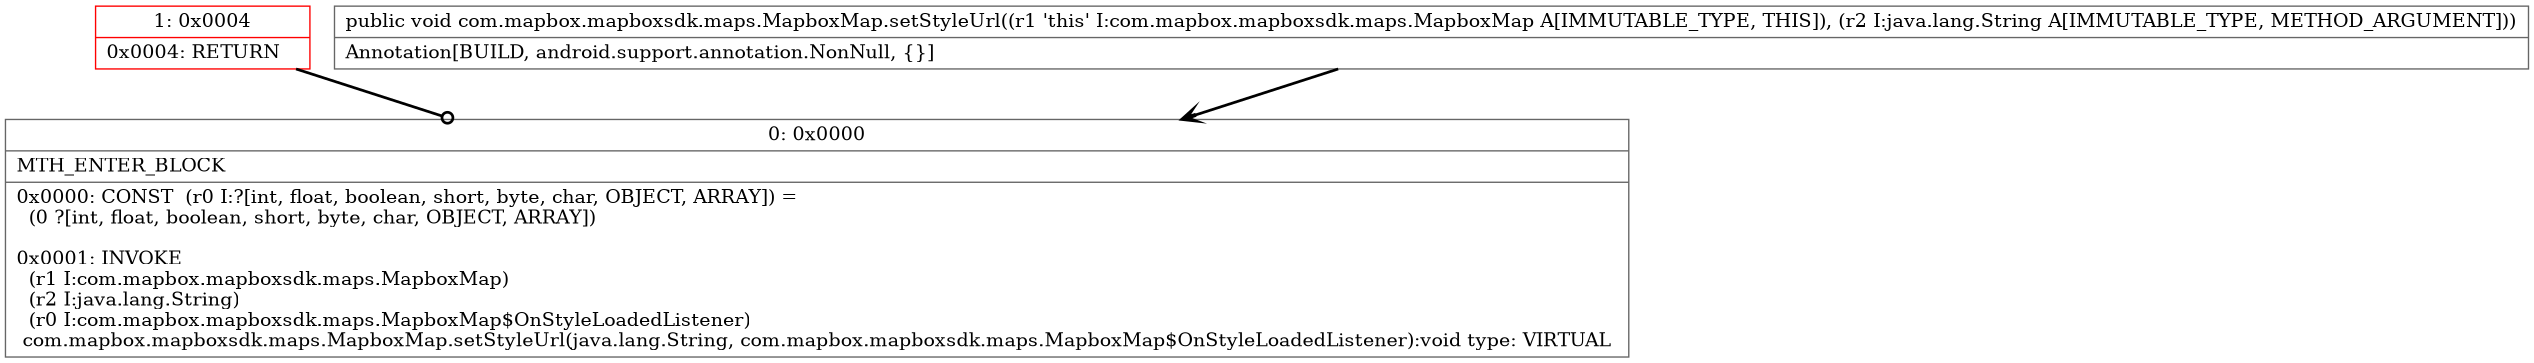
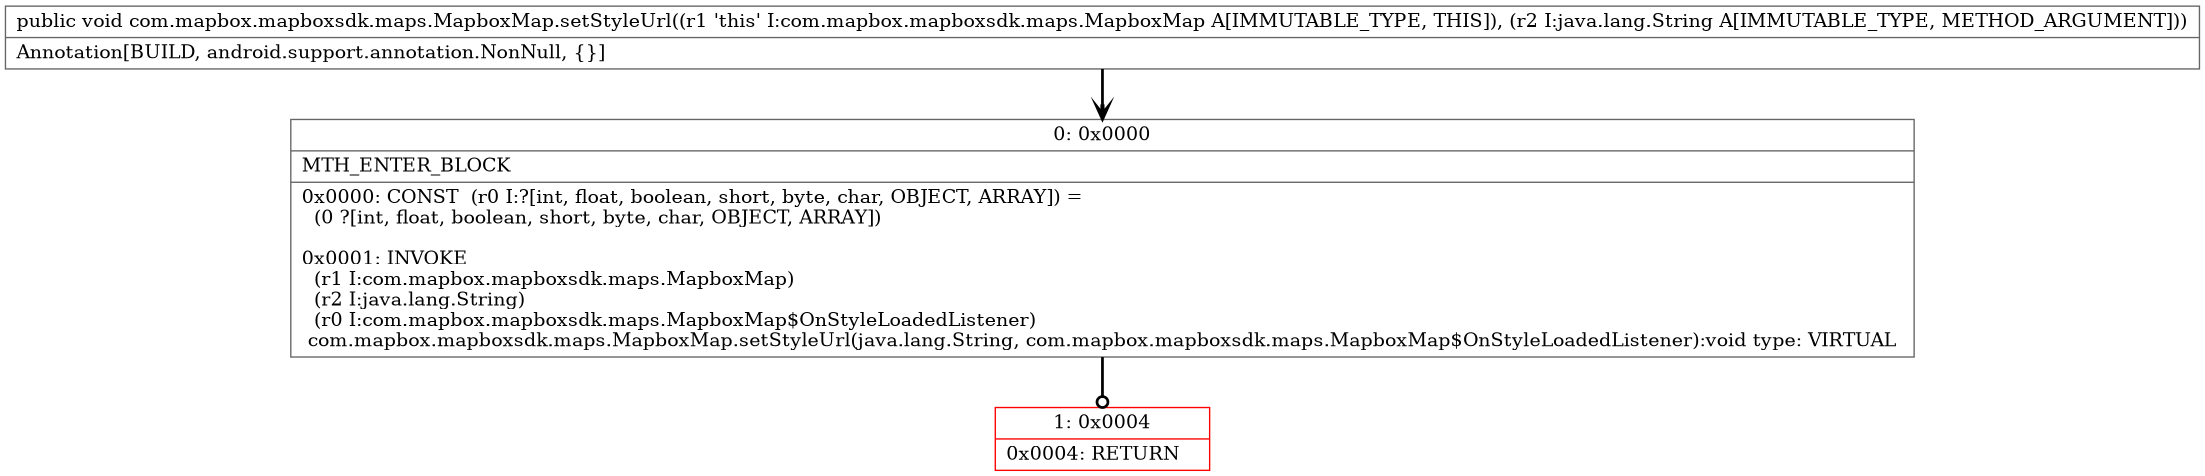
edge "1: 0x0004" -> "0: 0x0000": reversed
